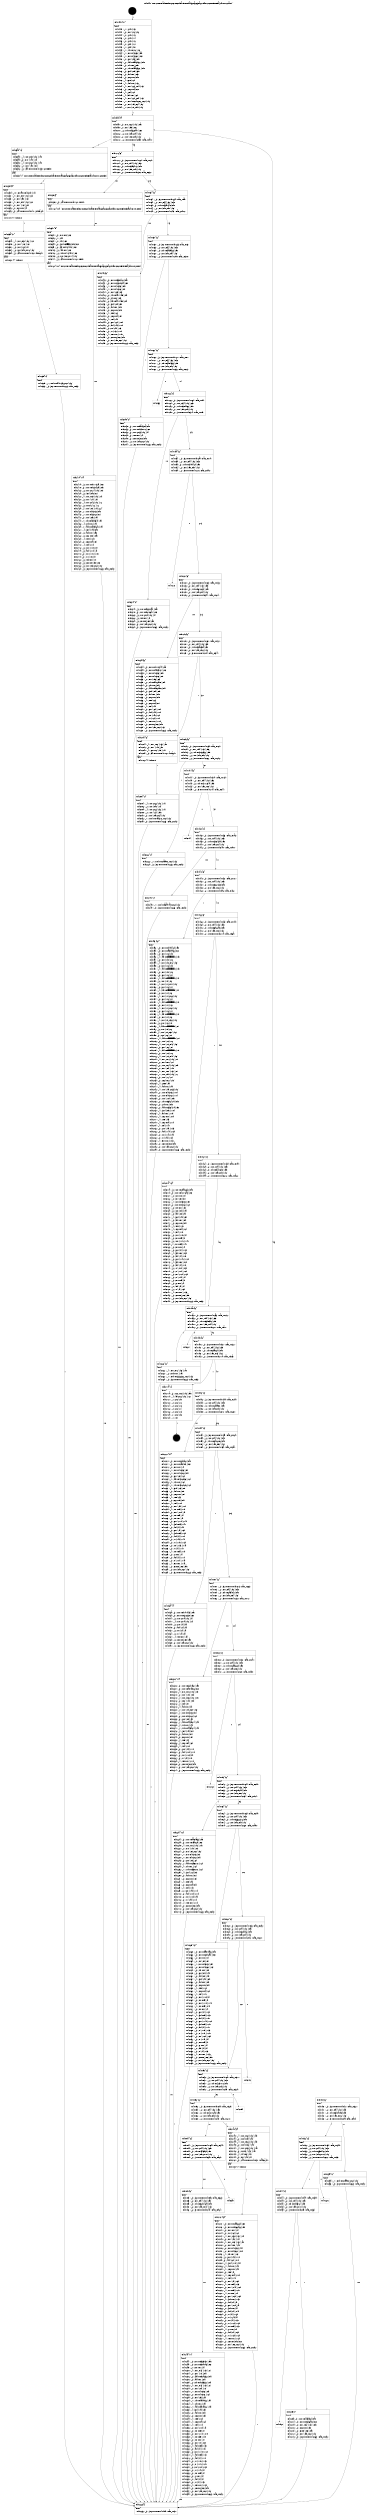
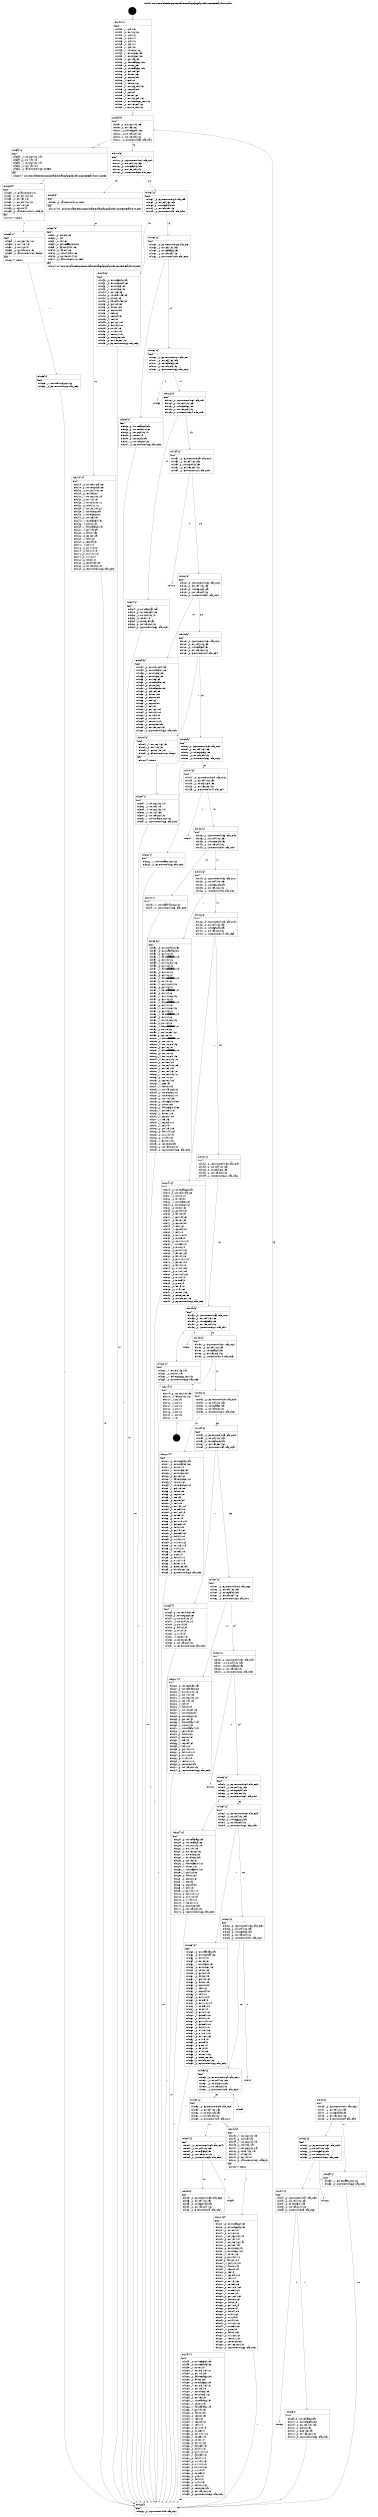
edge "0x401ef0 [28]" -> "0x4024f4 [171]": removed, label "100"
